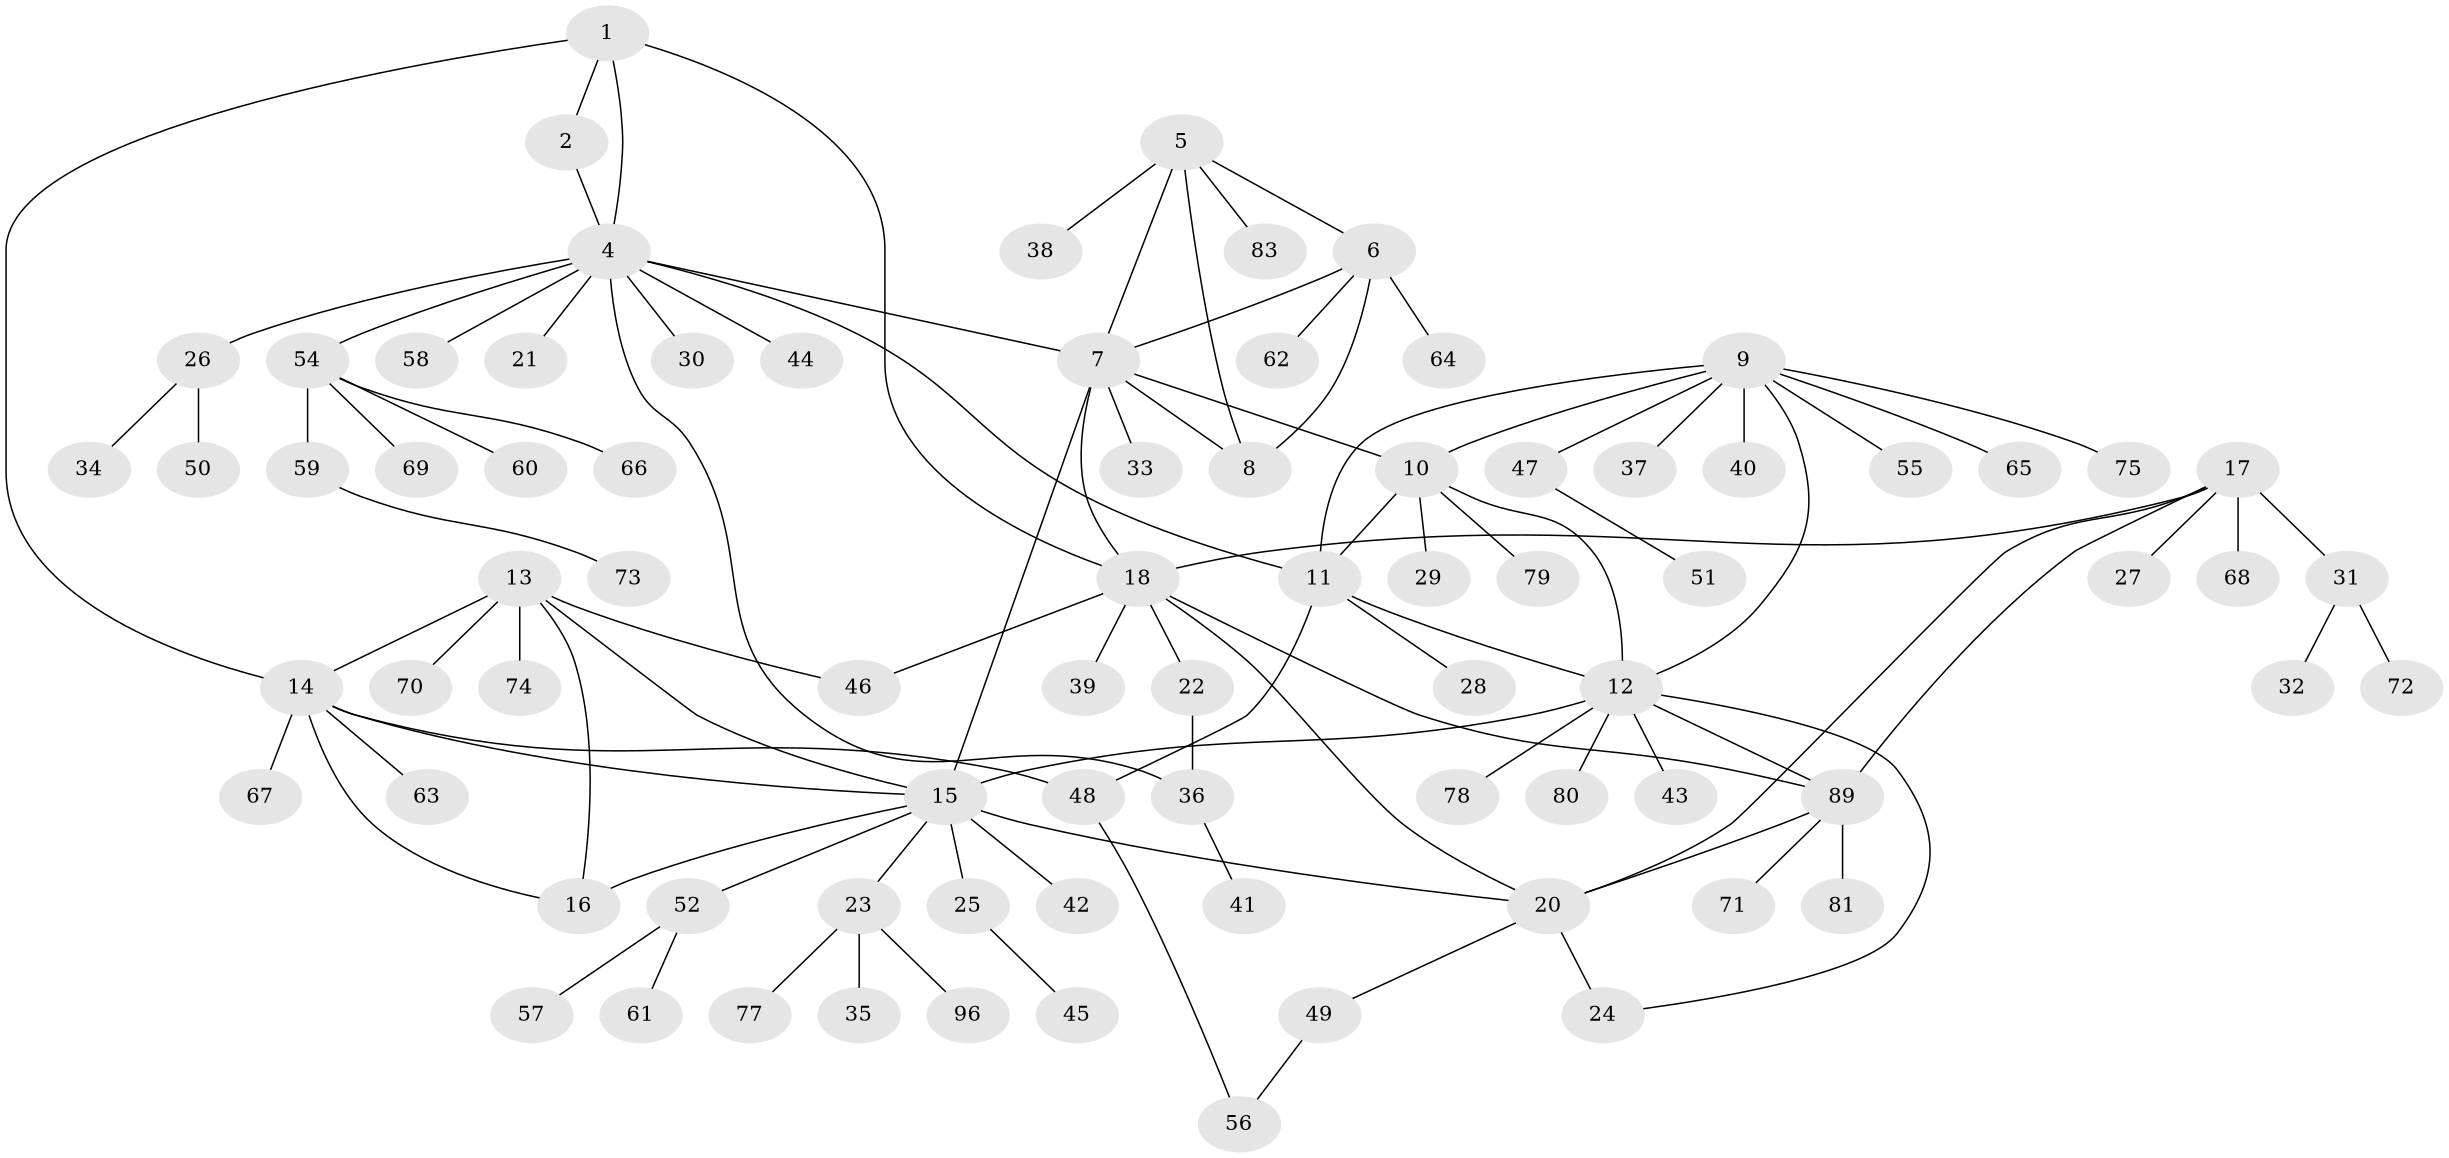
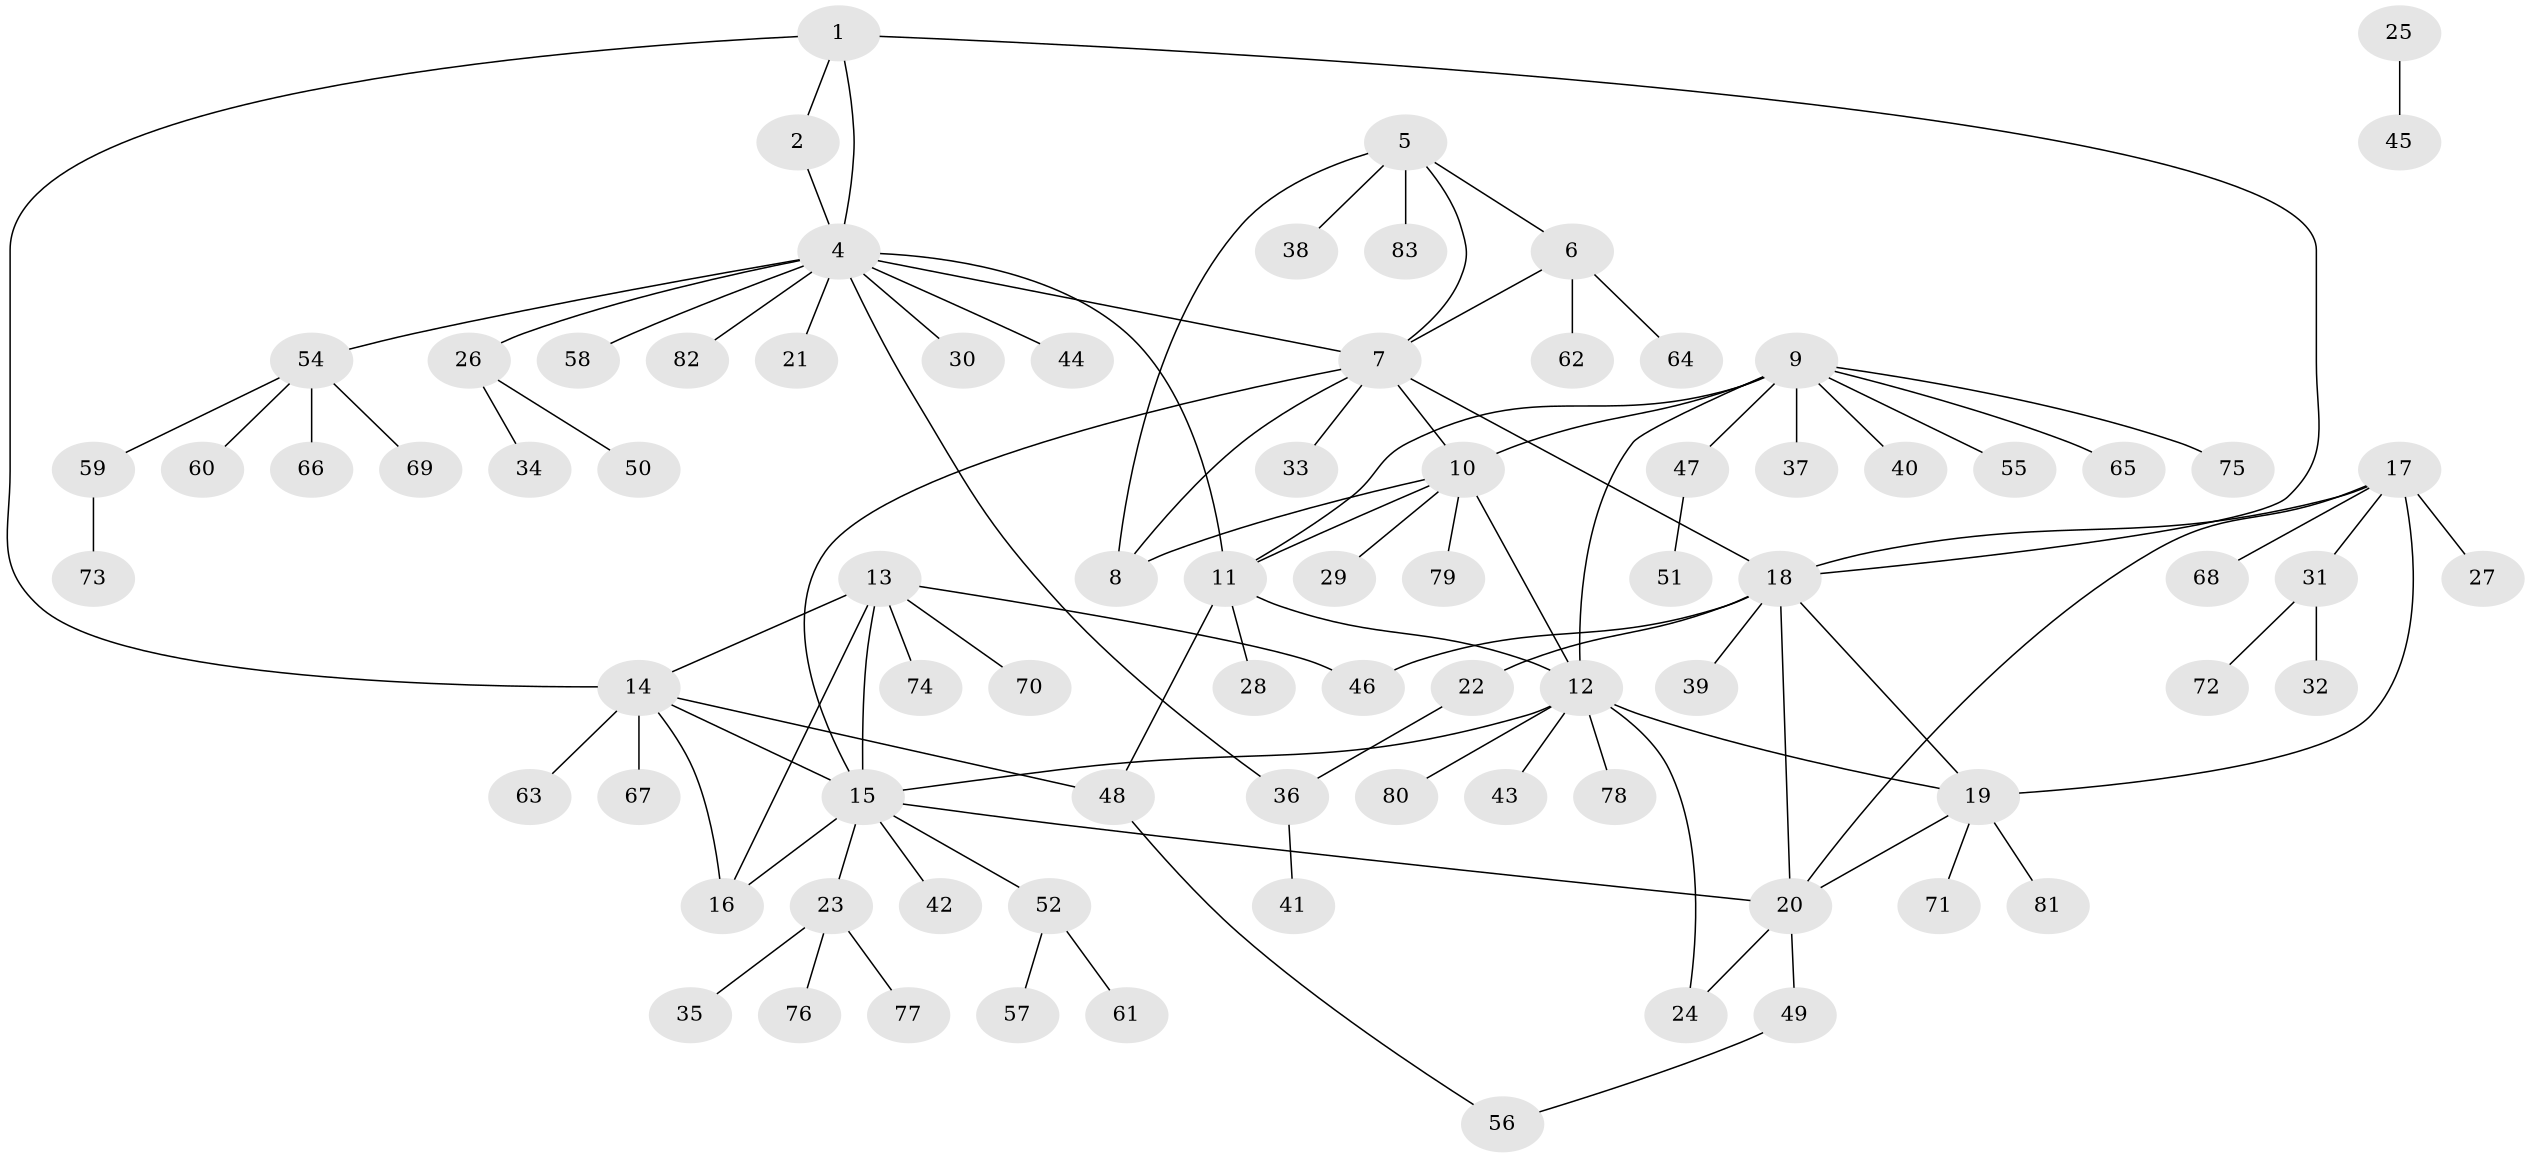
node "82": added
edge "6" -- "8": now "10" -- "8"
node "89": label "89" -> "19"
edge "15" -- "25": removed
node "96": label "96" -> "76"
